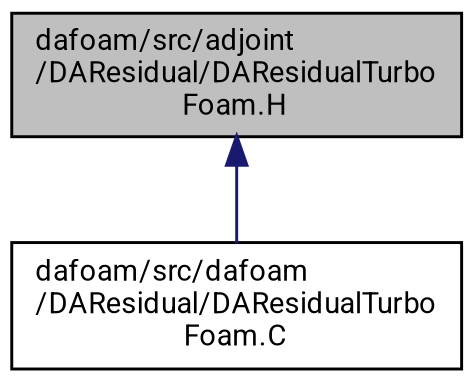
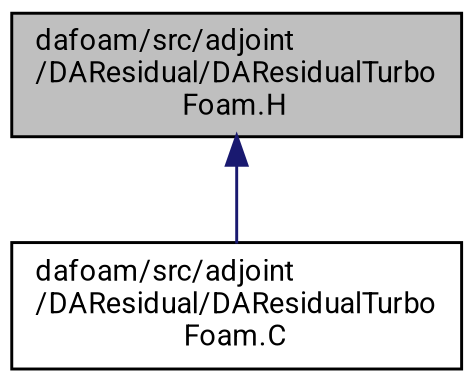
node "dafoam/src/dafoam /DAResidual/DAResidualTurbo Foam.C": label "dafoam/src/dafoam /DAResidual/DAResidualTurbo Foam.C" -> "dafoam/src/adjoint /DAResidual/DAResidualTurbo Foam.C"
